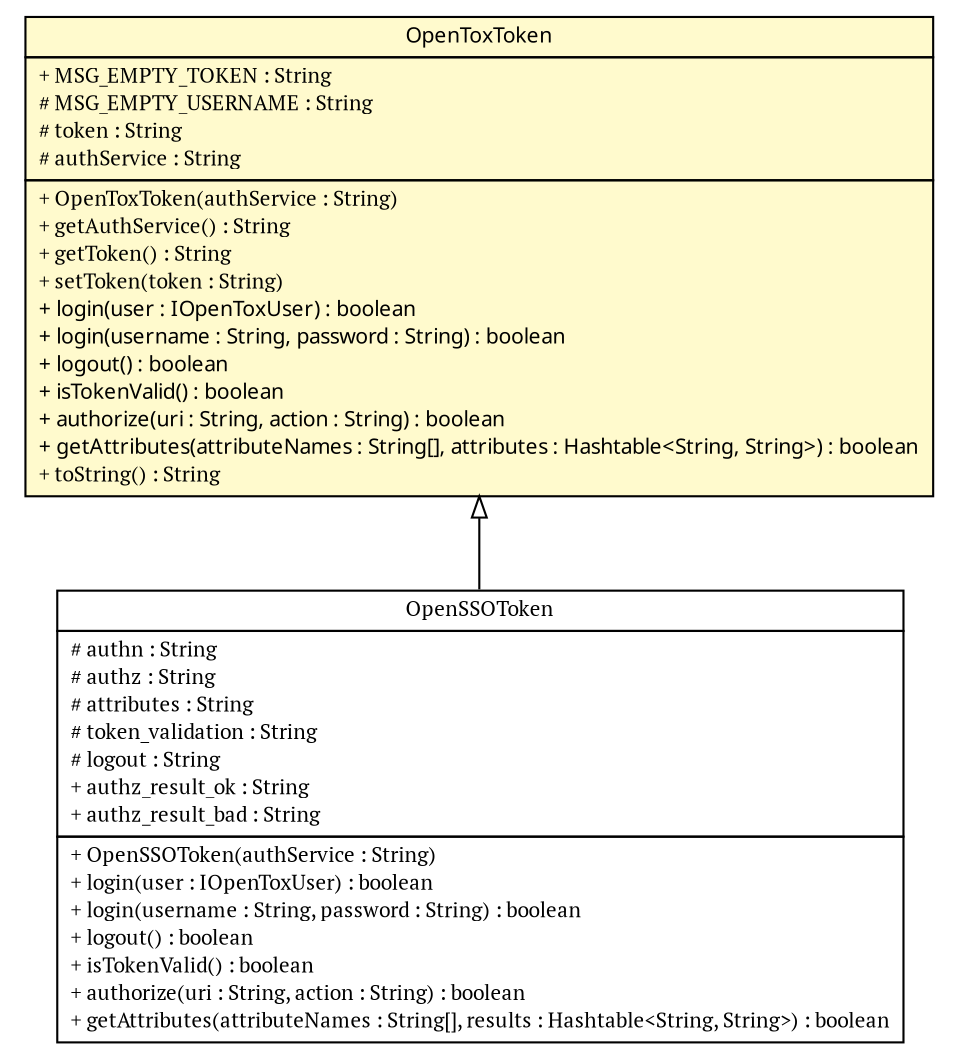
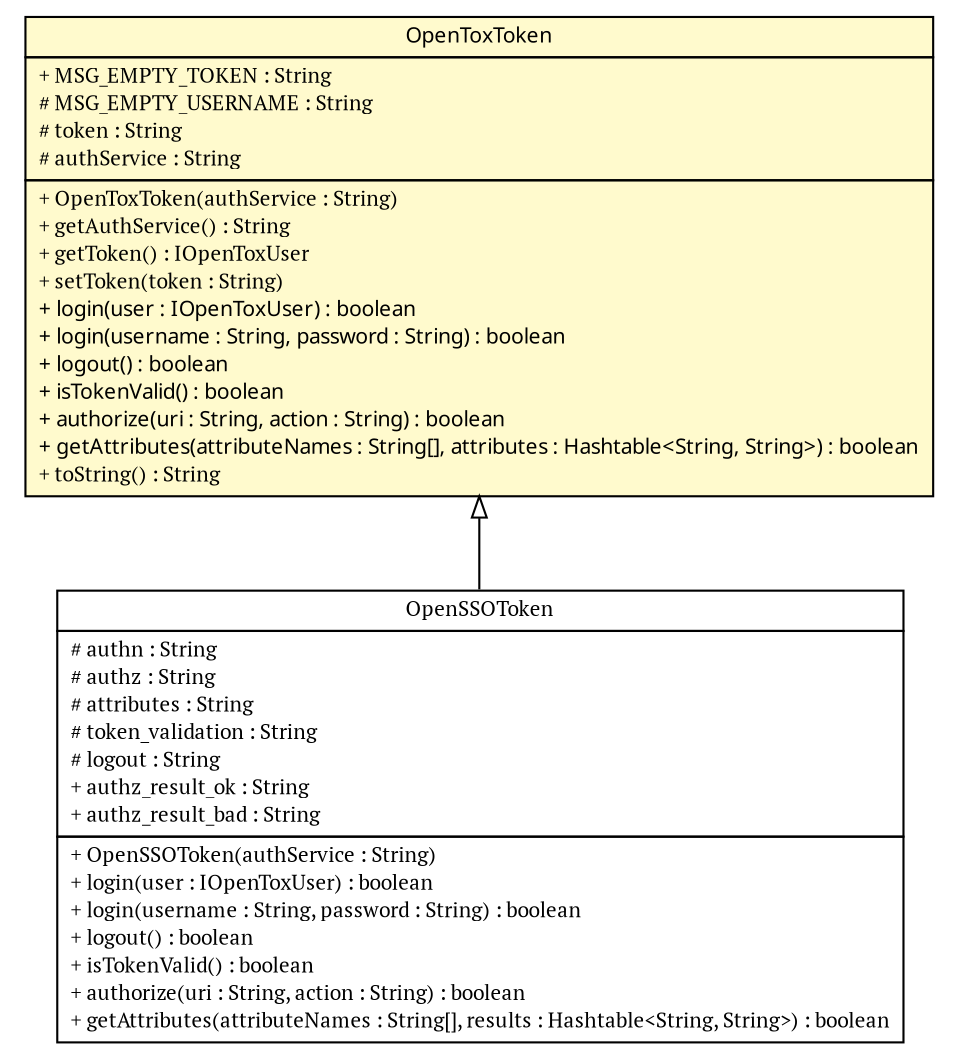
node "OpenToxToken": text "+ getToken() : String" -> "+ getToken() : IOpenToxUser"
